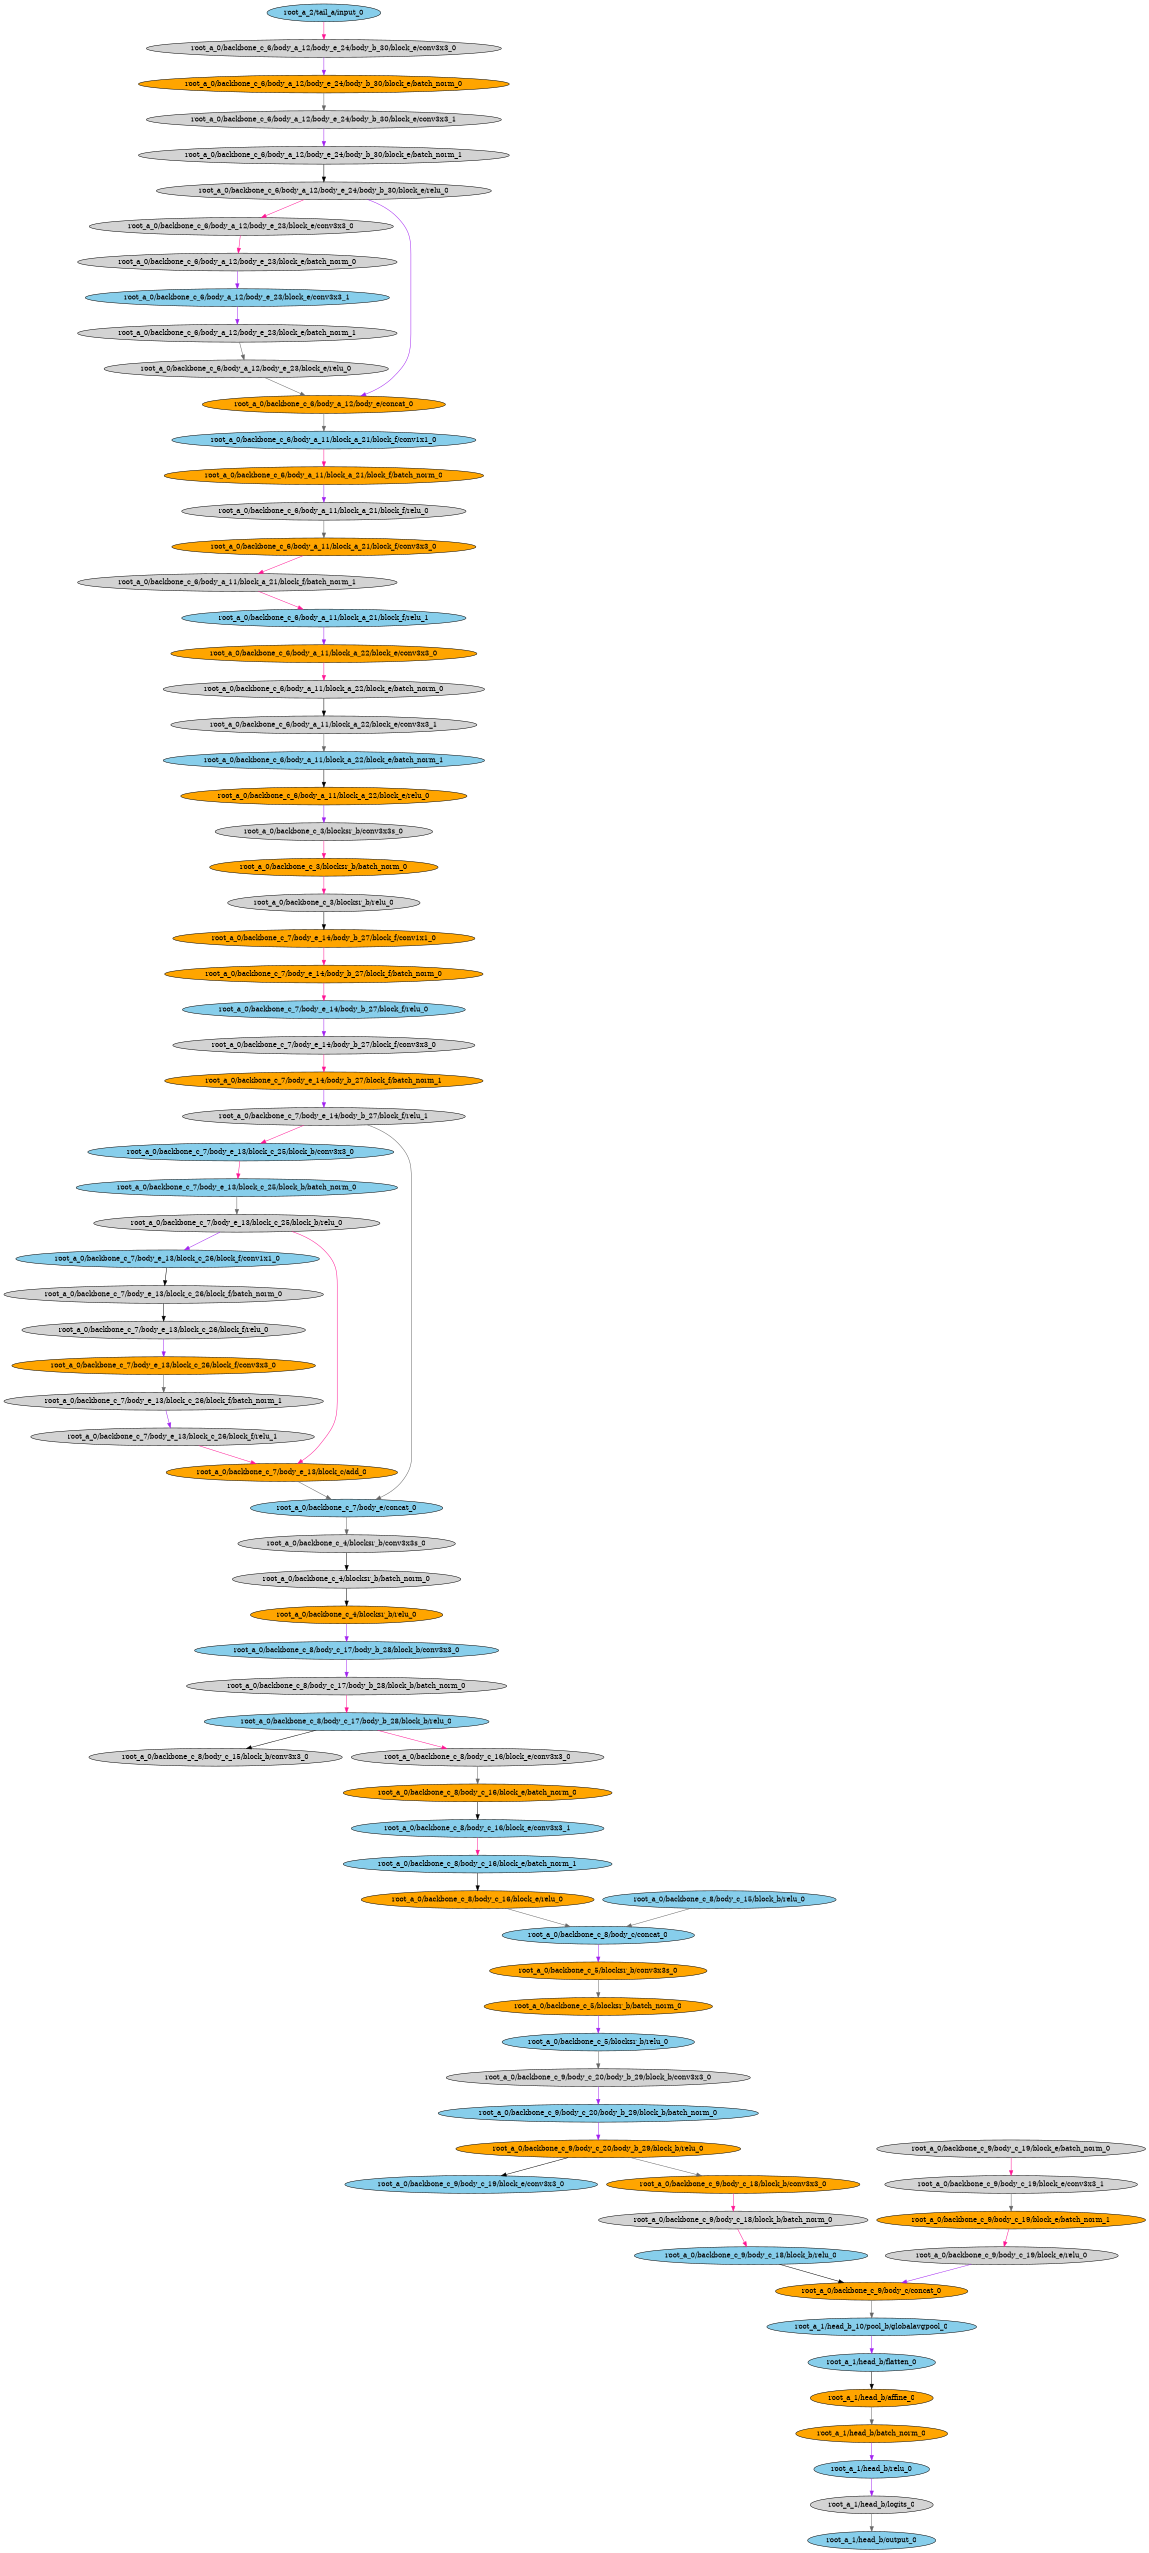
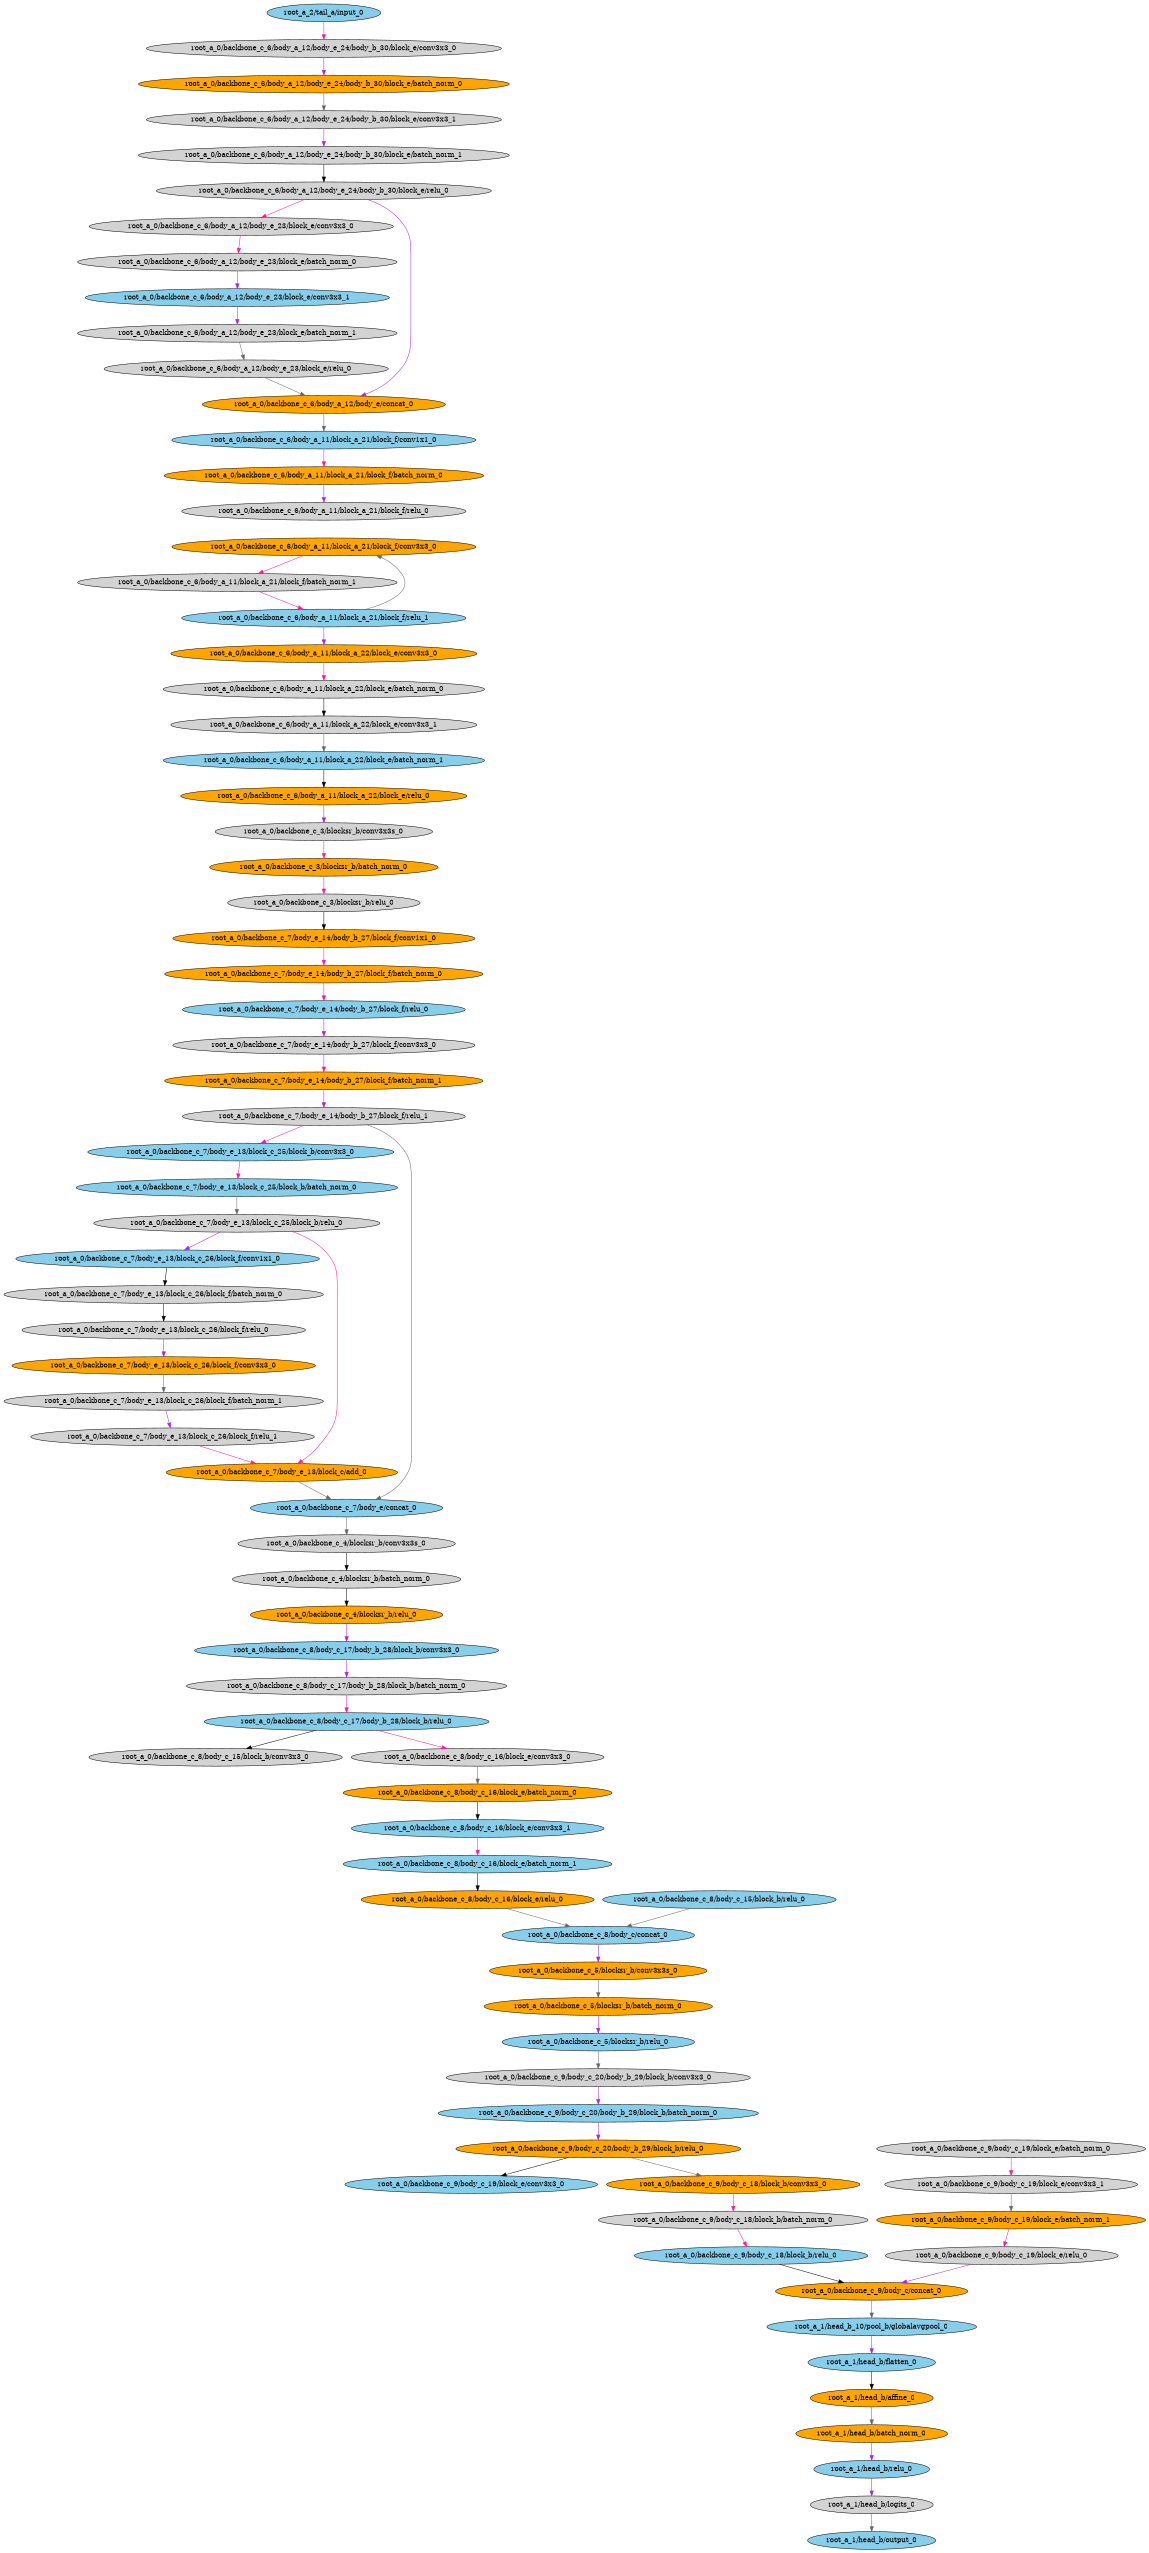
edge "root_a_0/backbone_c_6/body_a_11/block_a_21/block_f/relu_0" -> "root_a_0/backbone_c_6/body_a_11/block_a_21/block_f/conv3x3_0": now "root_a_0/backbone_c_6/body_a_11/block_a_21/block_f/relu_1" -> "root_a_0/backbone_c_6/body_a_11/block_a_21/block_f/conv3x3_0"
